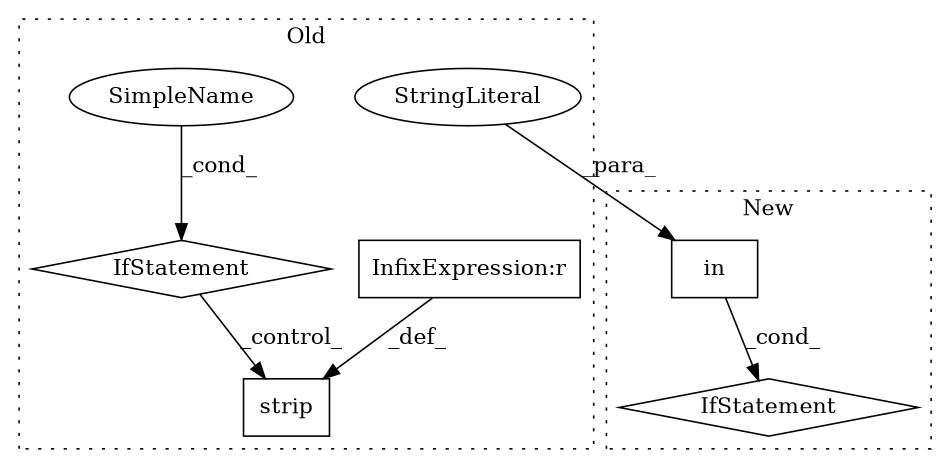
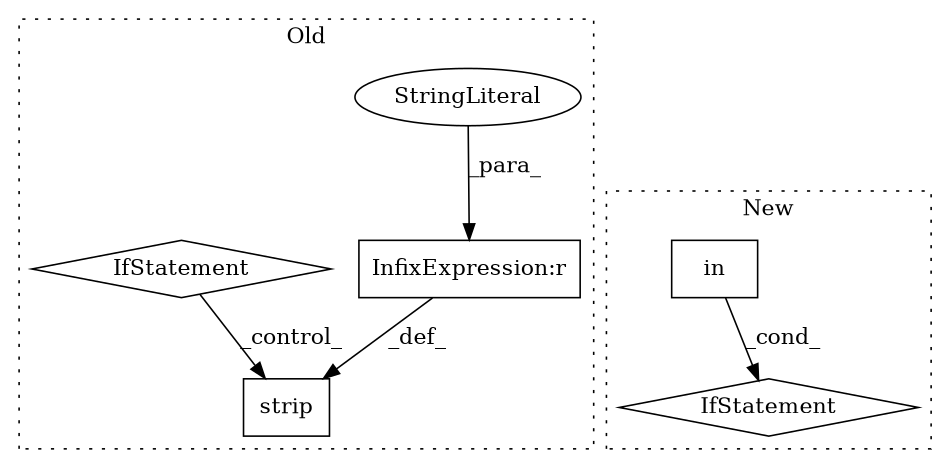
node "SimpleName": removed
edge "StringLiteral" -> "in": now "StringLiteral" -> "InfixExpression:r"
